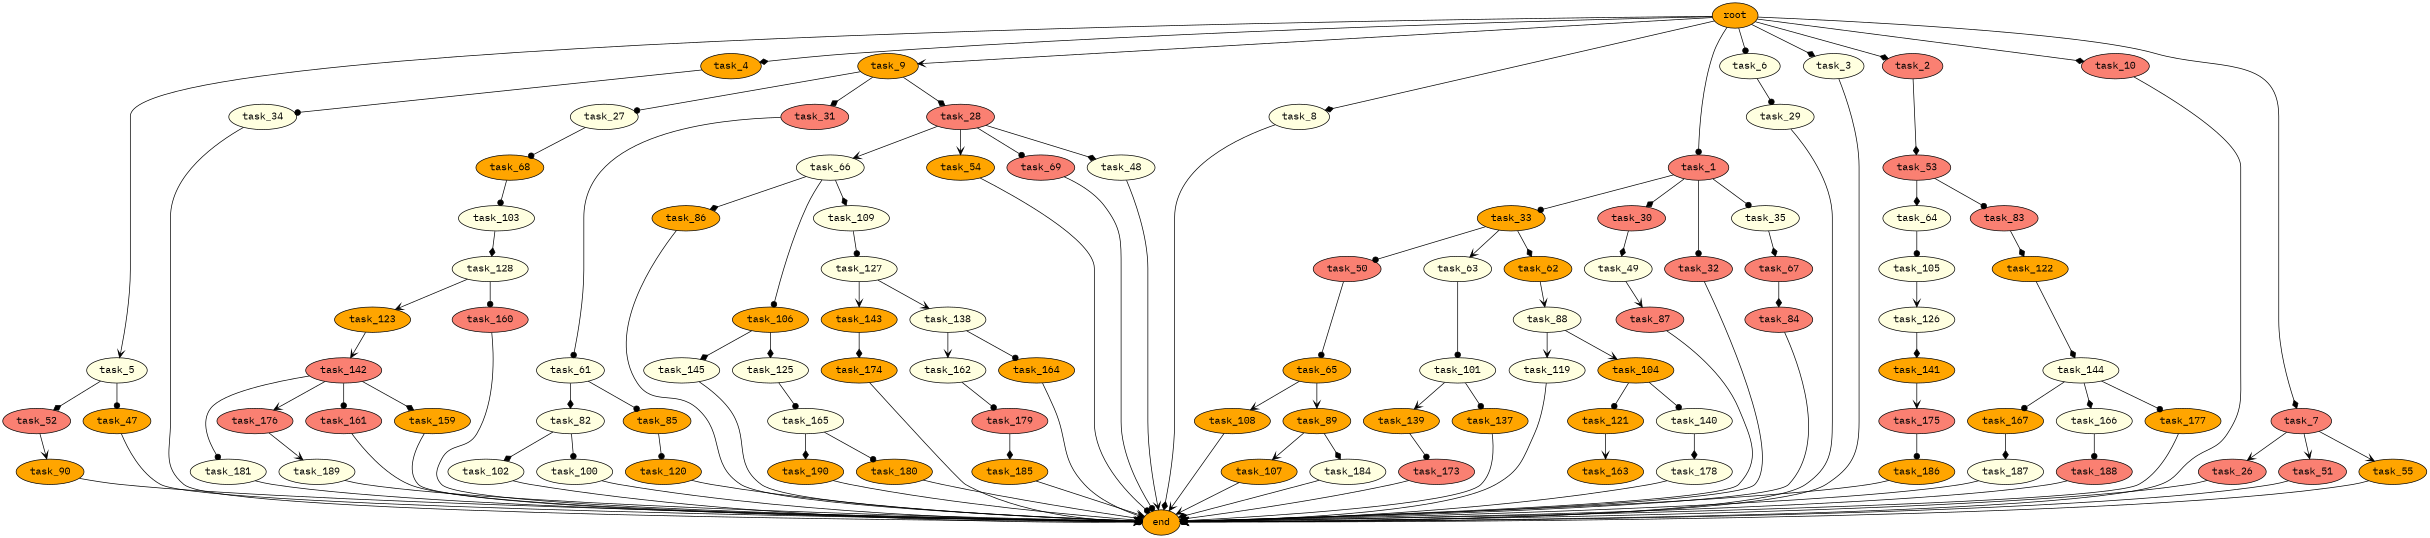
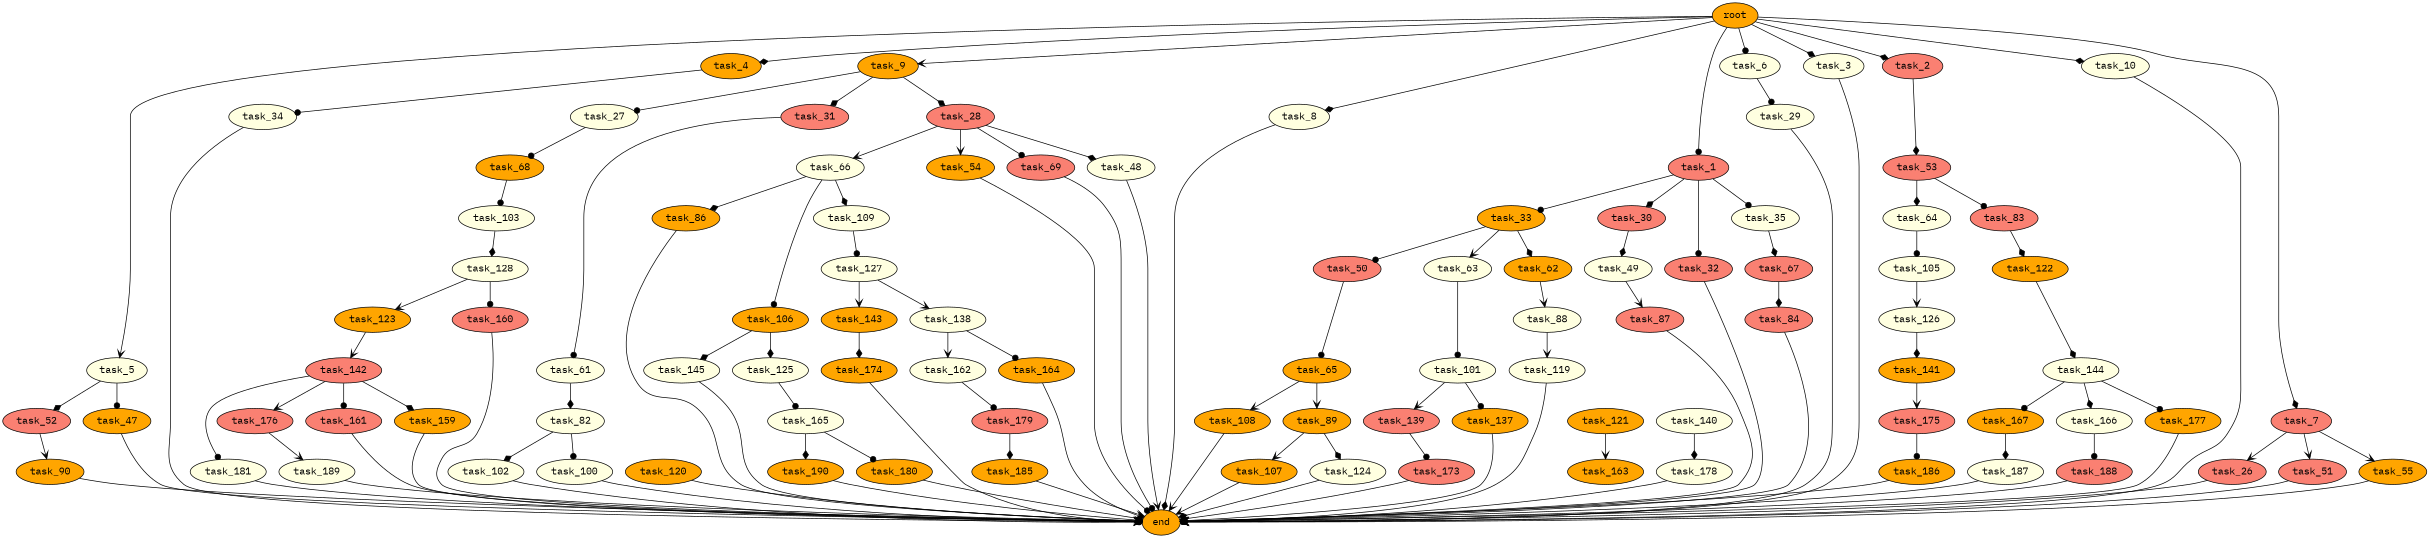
node "task_10": fillcolor salmon -> lightyellow
node "task_104": removed
node "task_85": removed
node "task_139": fillcolor orange -> salmon
node "task_184": label "task_184" -> "task_124"
